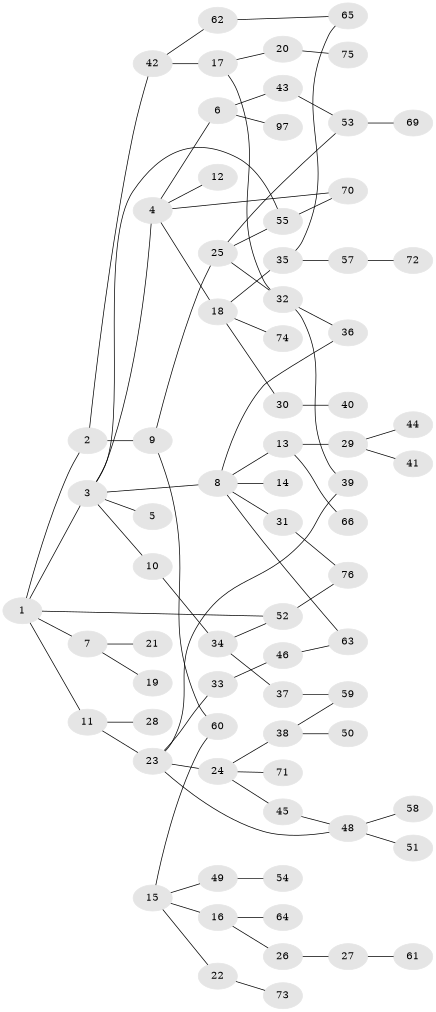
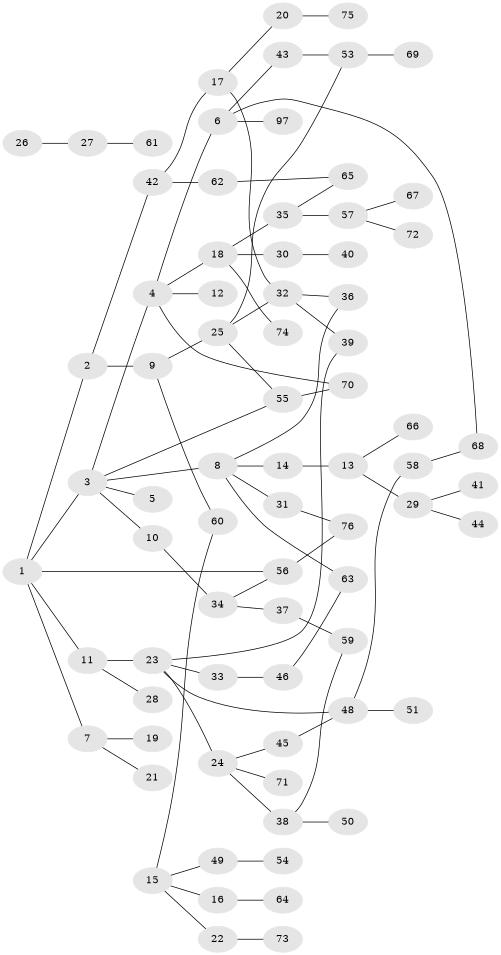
node "67": added
node "68": added
edge "13" -- "8": now "13" -- "14"
node "52": label "52" -> "56"
edge "16" -- "26": removed
